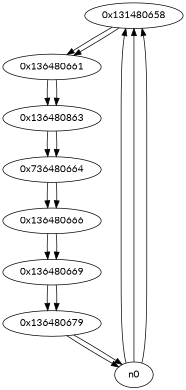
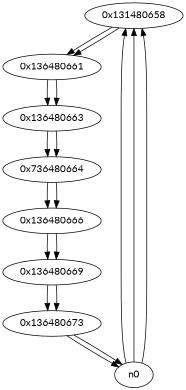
node "0x136480863": label "0x136480863" -> "0x136480663"
node "0x136480679": label "0x136480679" -> "0x136480673"
